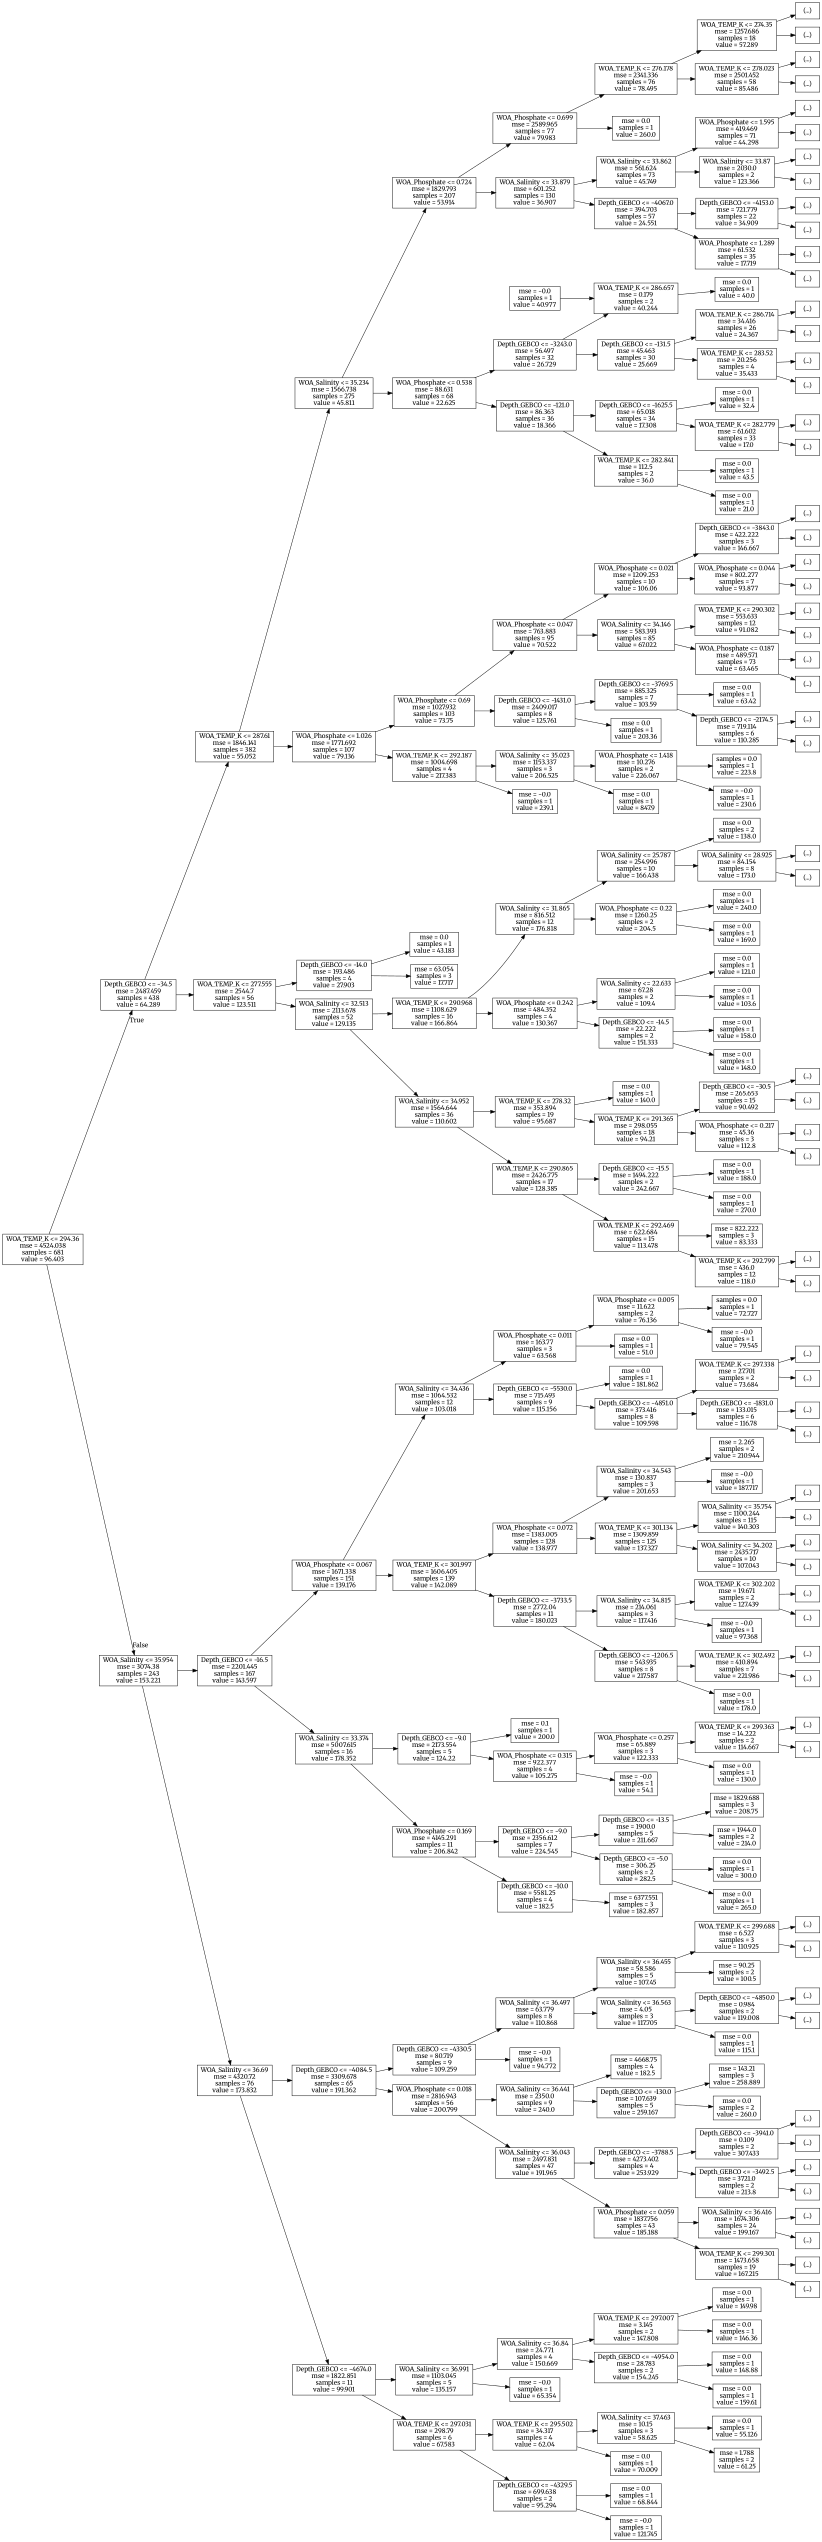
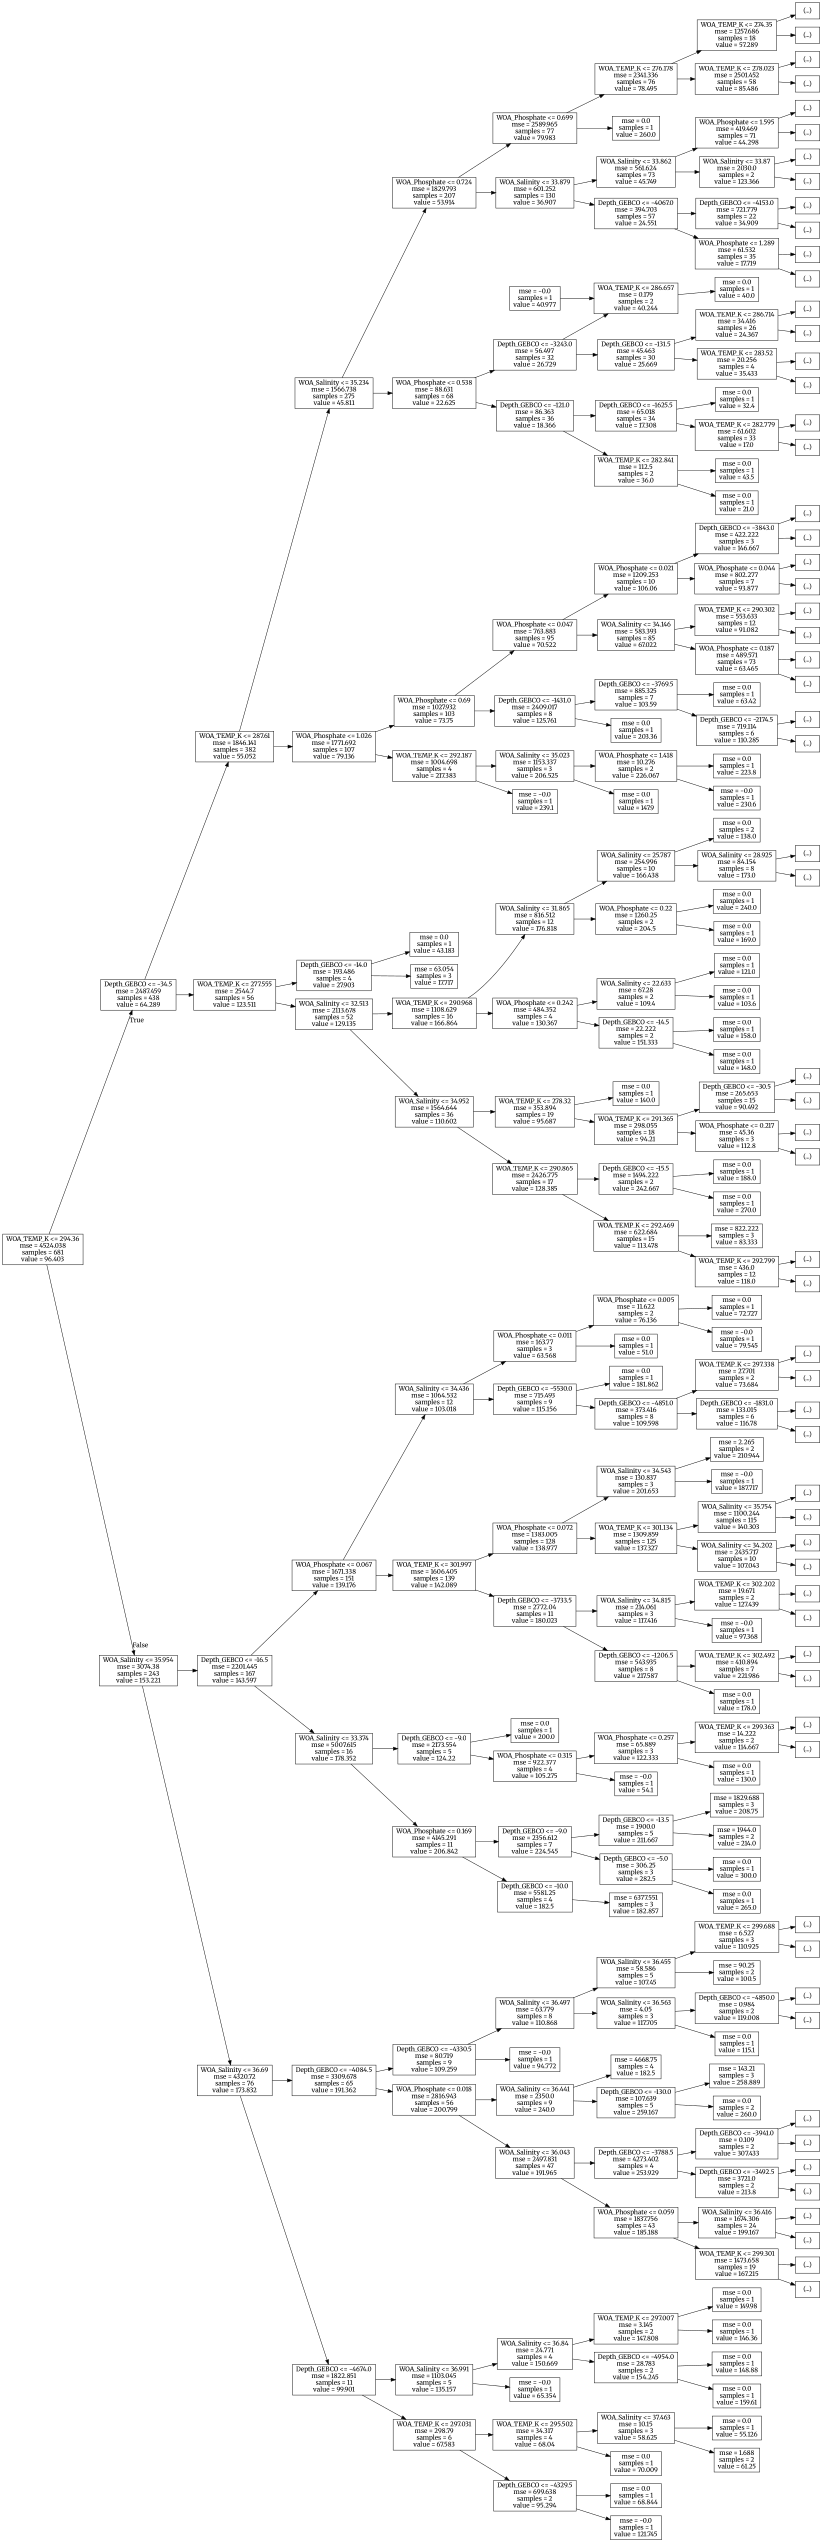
node "samples = 0.0 samples = 1 value = 223.8": label "samples = 0.0 samples = 1 value = 223.8" -> "mse = 0.0 samples = 1 value = 223.8"
node "mse = 0.0 samples = 1 value = 847.9": label "mse = 0.0 samples = 1 value = 847.9" -> "mse = 0.0 samples = 1 value = 147.9"
node "samples = 0.0 samples = 1 value = 72.727": label "samples = 0.0 samples = 1 value = 72.727" -> "mse = 0.0 samples = 1 value = 72.727"
node "mse = 0.1 samples = 1 value = 200.0": label "mse = 0.1 samples = 1 value = 200.0" -> "mse = 0.0 samples = 1 value = 200.0"
node "Depth_GEBCO <= -5.0 mse = 306.25 samples = 2 value = 282.5": label "Depth_GEBCO <= -5.0 mse = 306.25 samples = 2 value = 282.5" -> "Depth_GEBCO <= -5.0 mse = 306.25 samples = 3 value = 282.5"
node "WOA_TEMP_K <= 295.502 mse = 34.317 samples = 4 value = 62.04": label "WOA_TEMP_K <= 295.502 mse = 34.317 samples = 4 value = 62.04" -> "WOA_TEMP_K <= 295.502 mse = 34.317 samples = 4 value = 68.04"
node "mse = 1.788 samples = 2 value = 61.25": label "mse = 1.788 samples = 2 value = 61.25" -> "mse = 1.688 samples = 2 value = 61.25"
